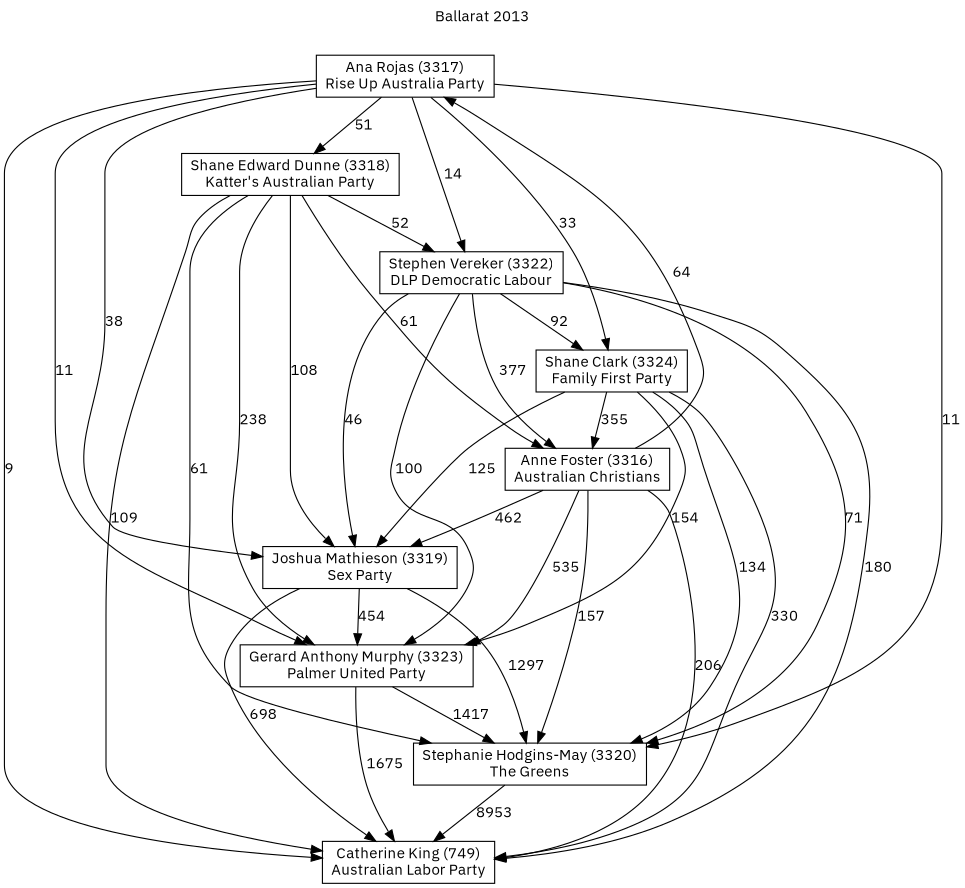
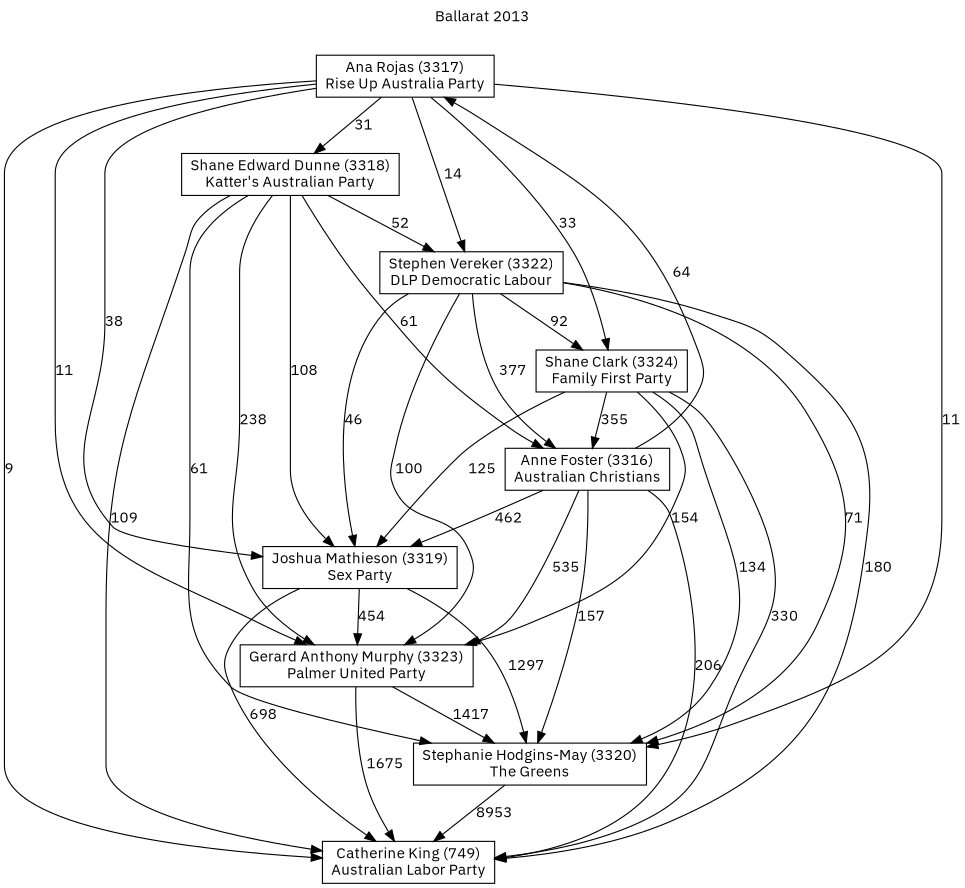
edge "Ana Rojas (3317) Rise Up Australia Party" -> "Shane Edward Dunne (3318) Katter's Australian Party": label "51" -> "31"
